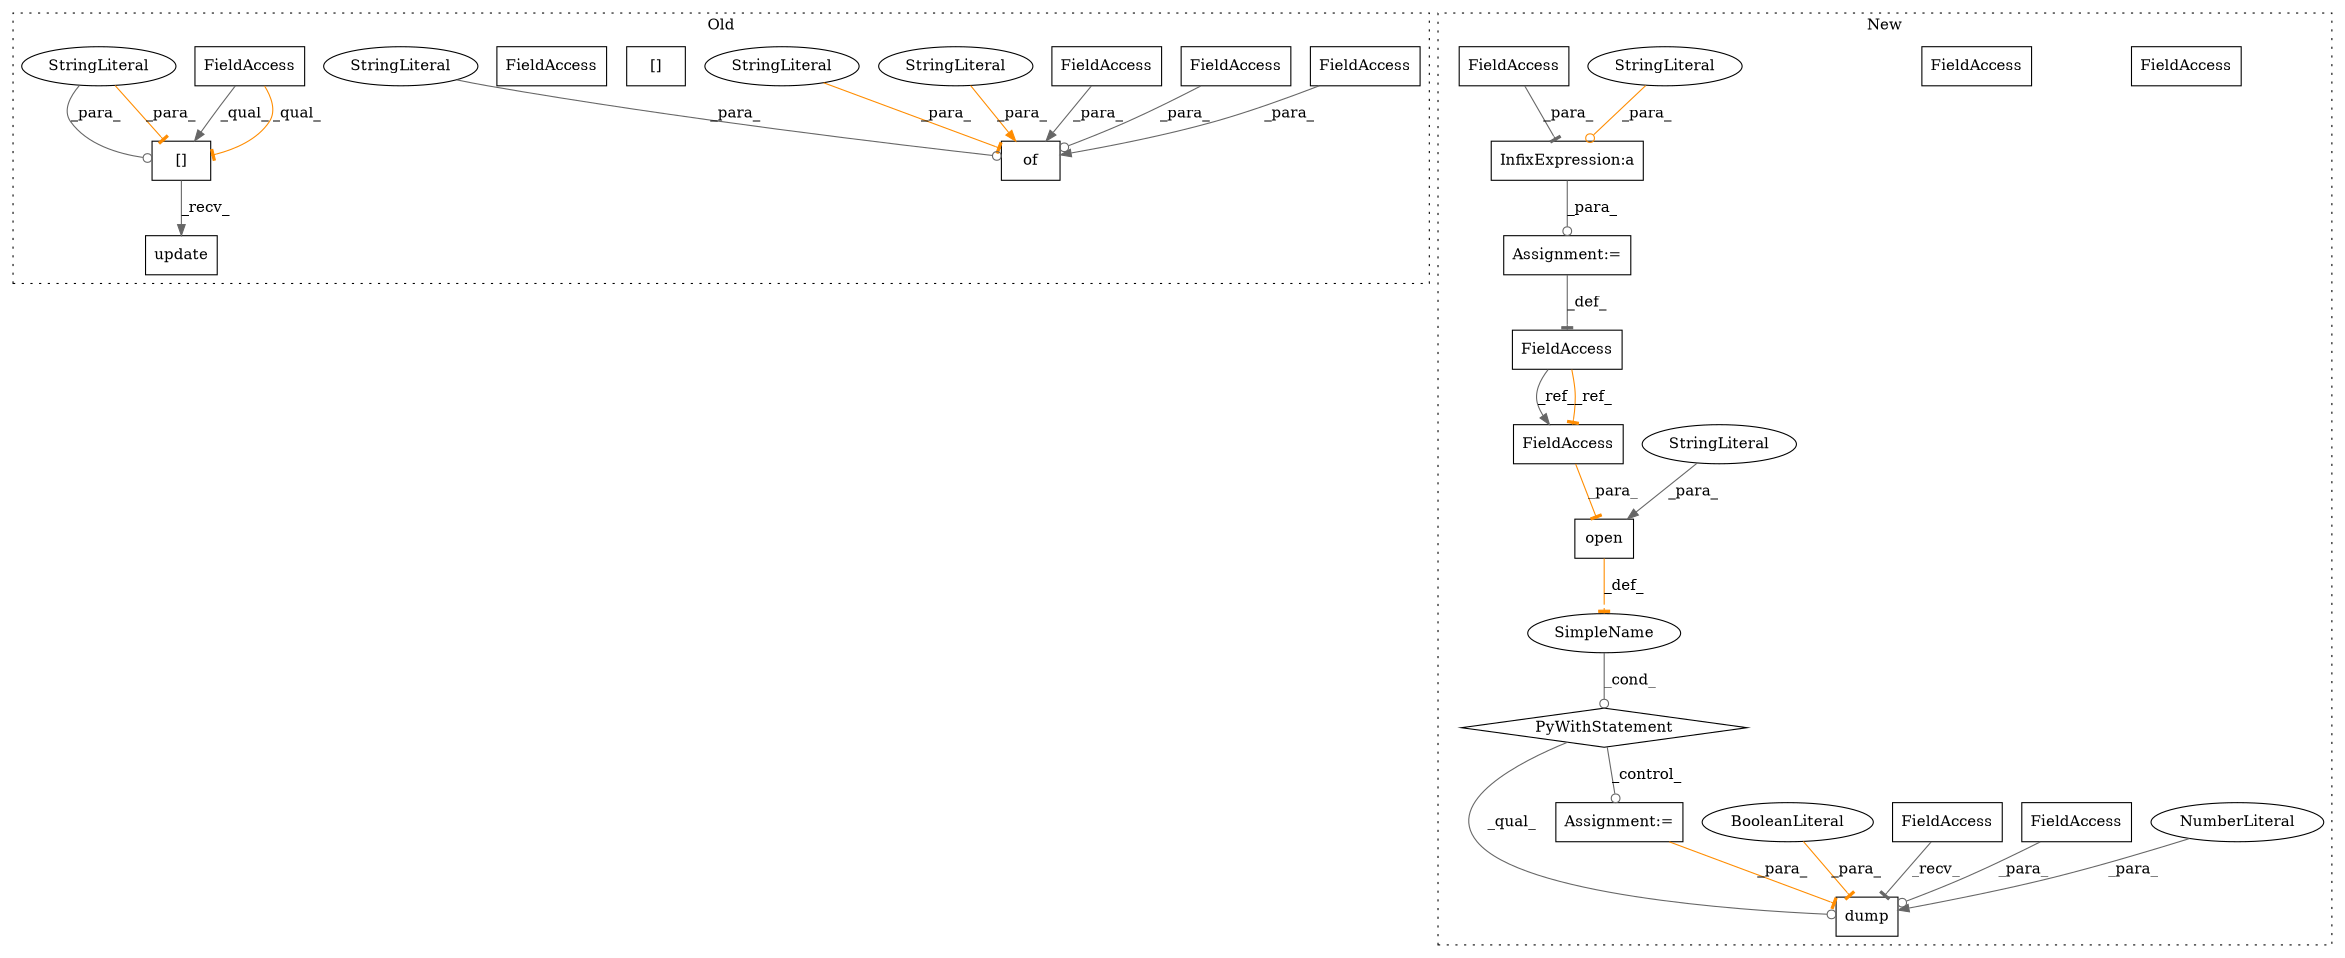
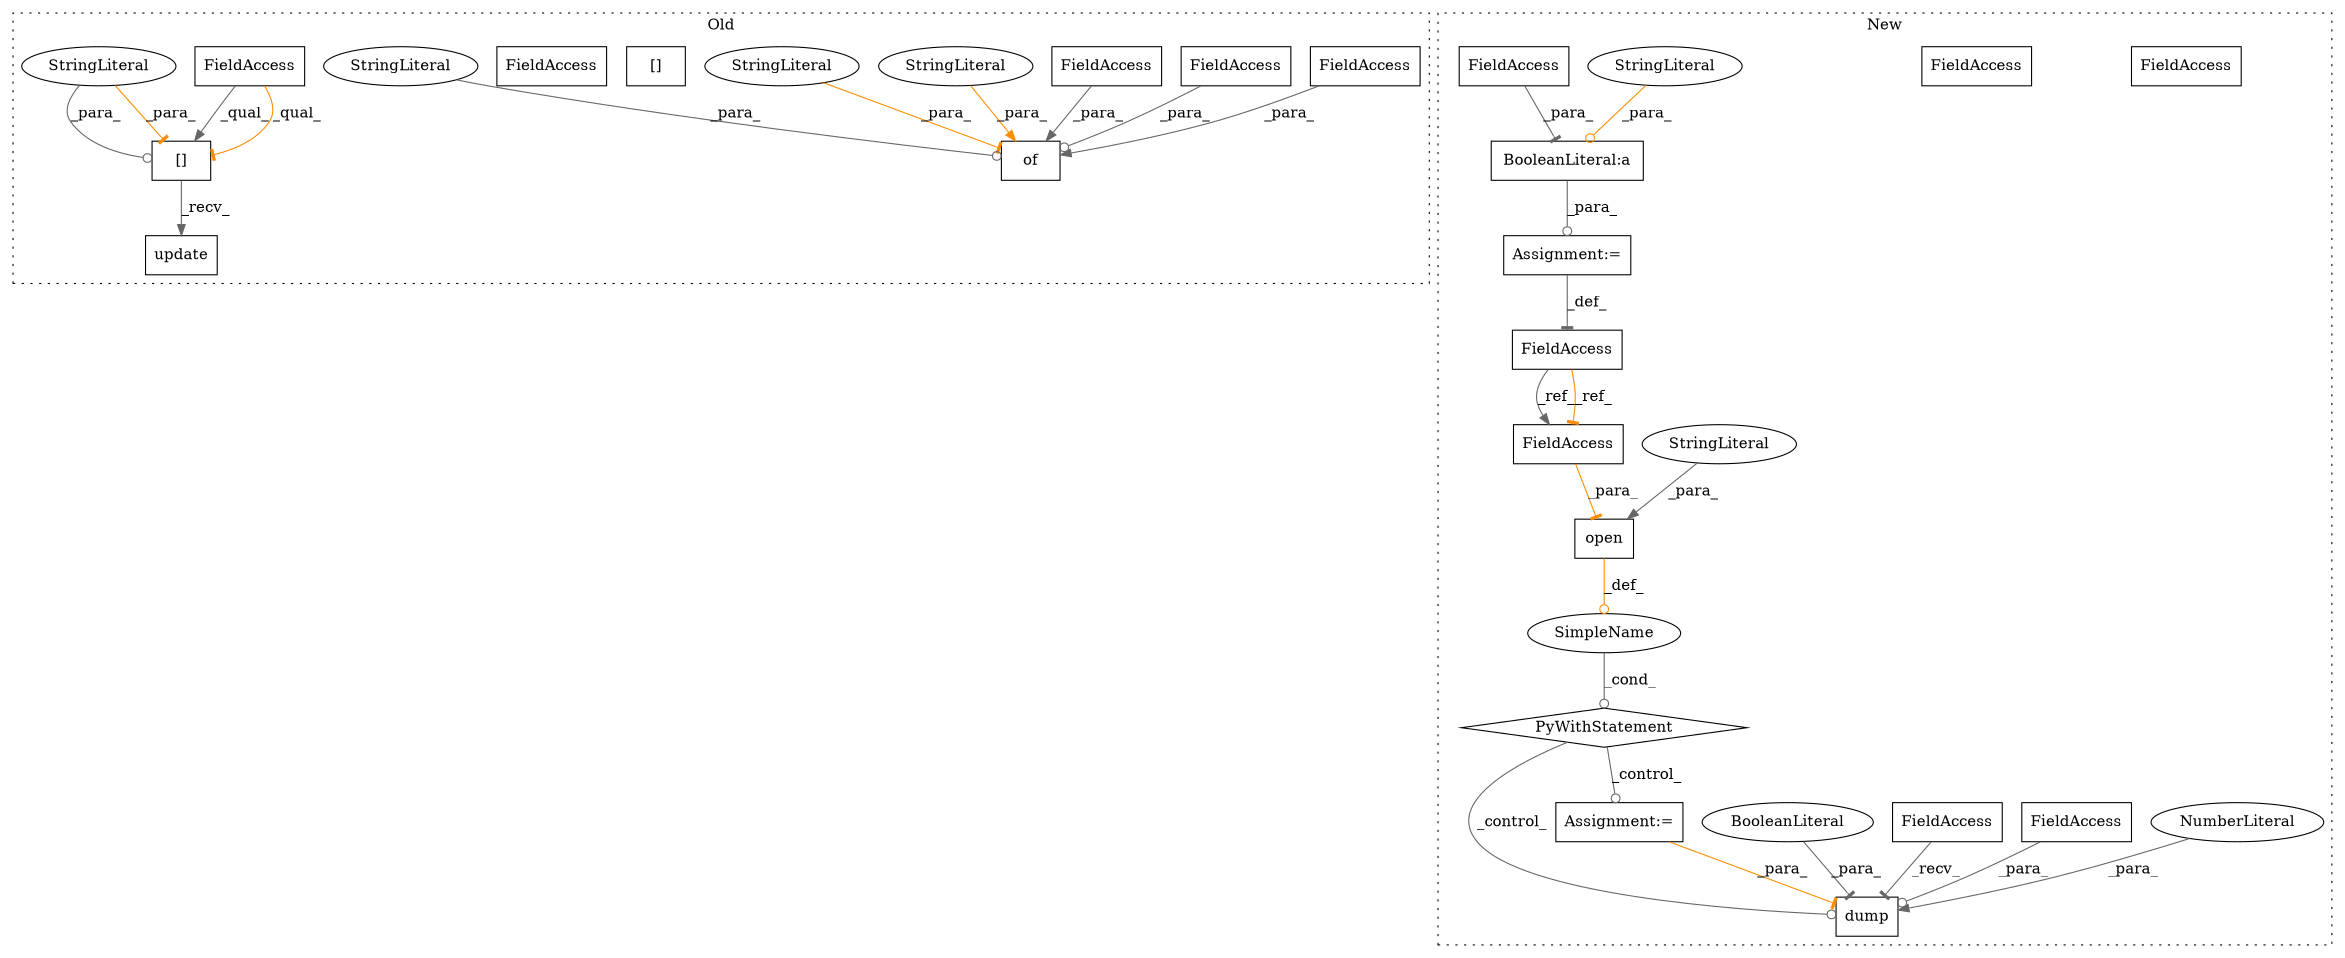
node "InfixExpression:a": label "InfixExpression:a" -> "BooleanLiteral:a"
edge "open" -> "SimpleName": arrowhead tee -> odot
edge "PyWithStatement" -> "dump": label "_qual_" -> "_control_"
edge "BooleanLiteral" -> "dump": color darkorange -> gray40
